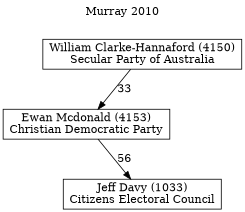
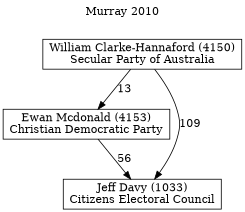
edge "William Clarke-Hannaford (4150) Secular Party of Australia" -> "Ewan Mcdonald (4153) Christian Democratic Party": label "33" -> "13"
edge "William Clarke-Hannaford (4150) Secular Party of Australia" -> "Jeff Davy (1033) Citizens Electoral Council": added, label "109"
